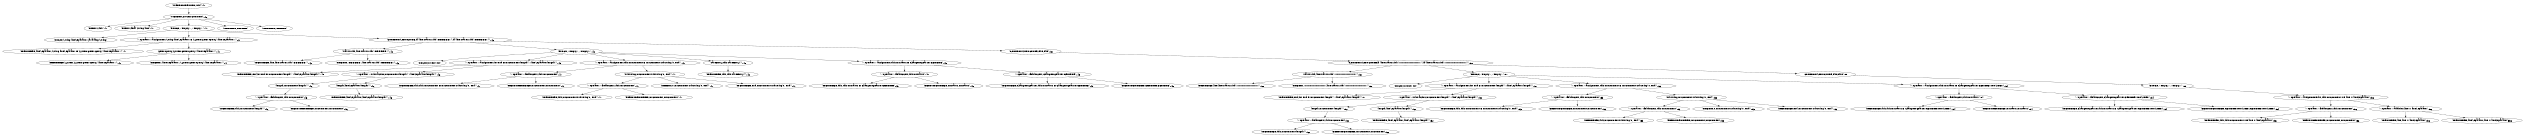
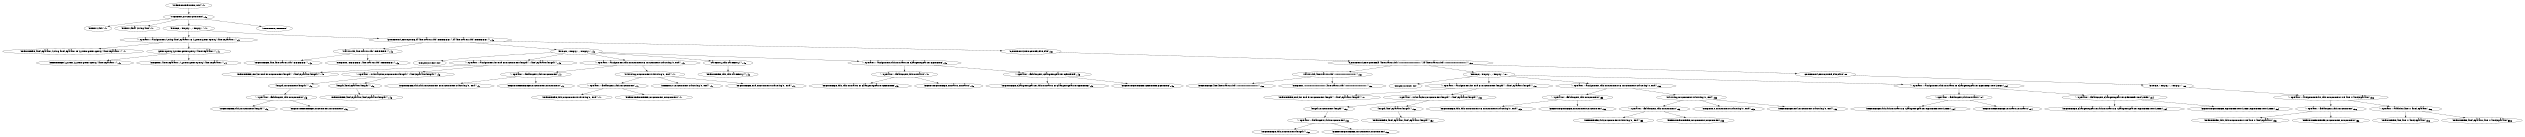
node "(MODIFIER,PRIVATE)": removed
node "(LOCAL,String lineSeparator: java.lang.String)": removed
